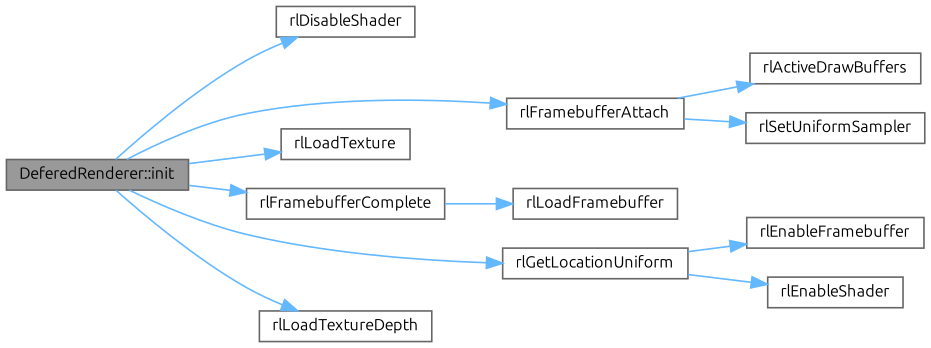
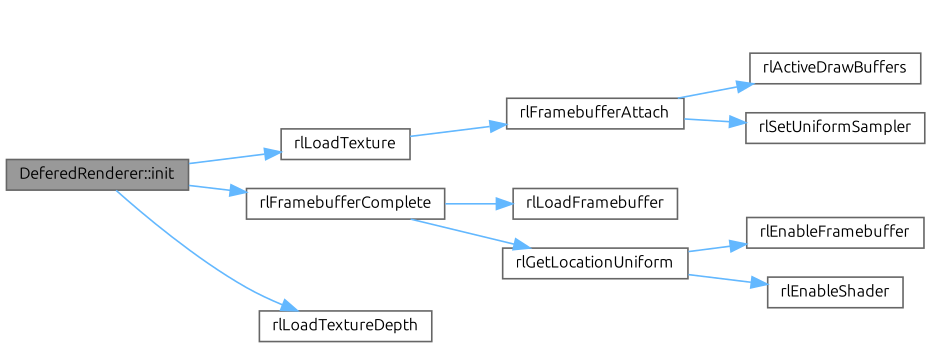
node "rlDisableShader": removed
edge "DeferedRenderer::init" -> "rlFramebufferAttach": now "rlLoadTexture" -> "rlFramebufferAttach"
edge "DeferedRenderer::init" -> "rlGetLocationUniform": now "rlFramebufferComplete" -> "rlGetLocationUniform"
